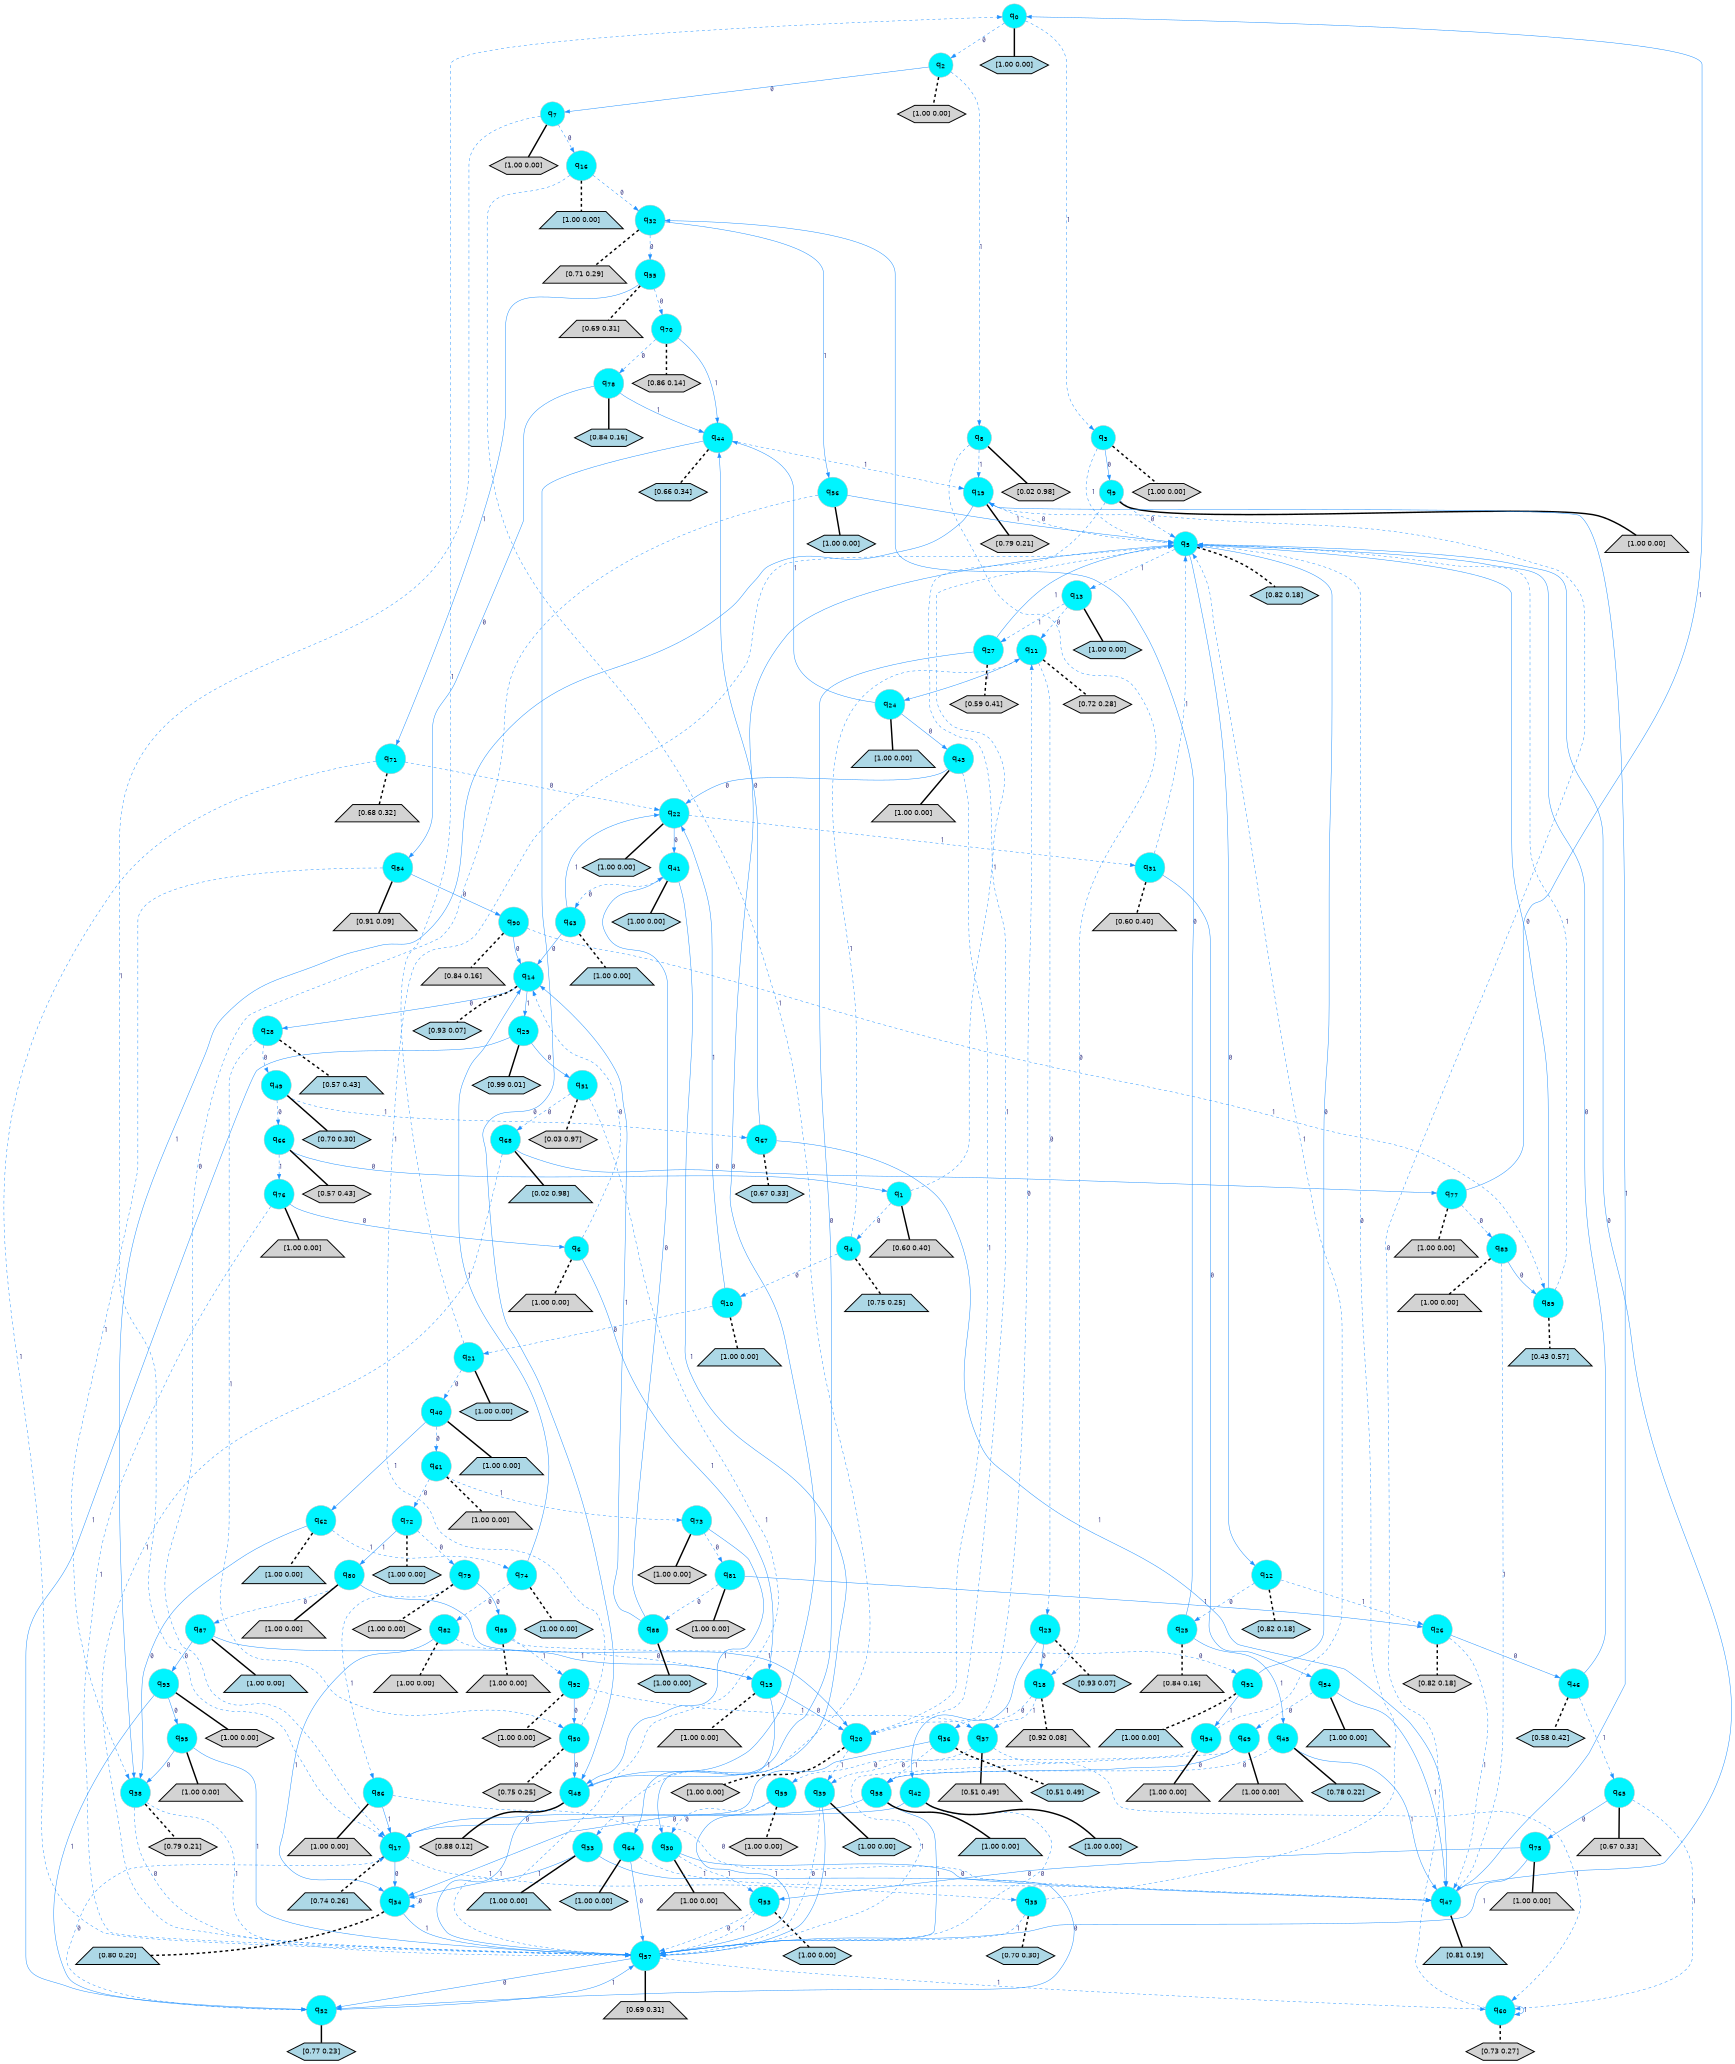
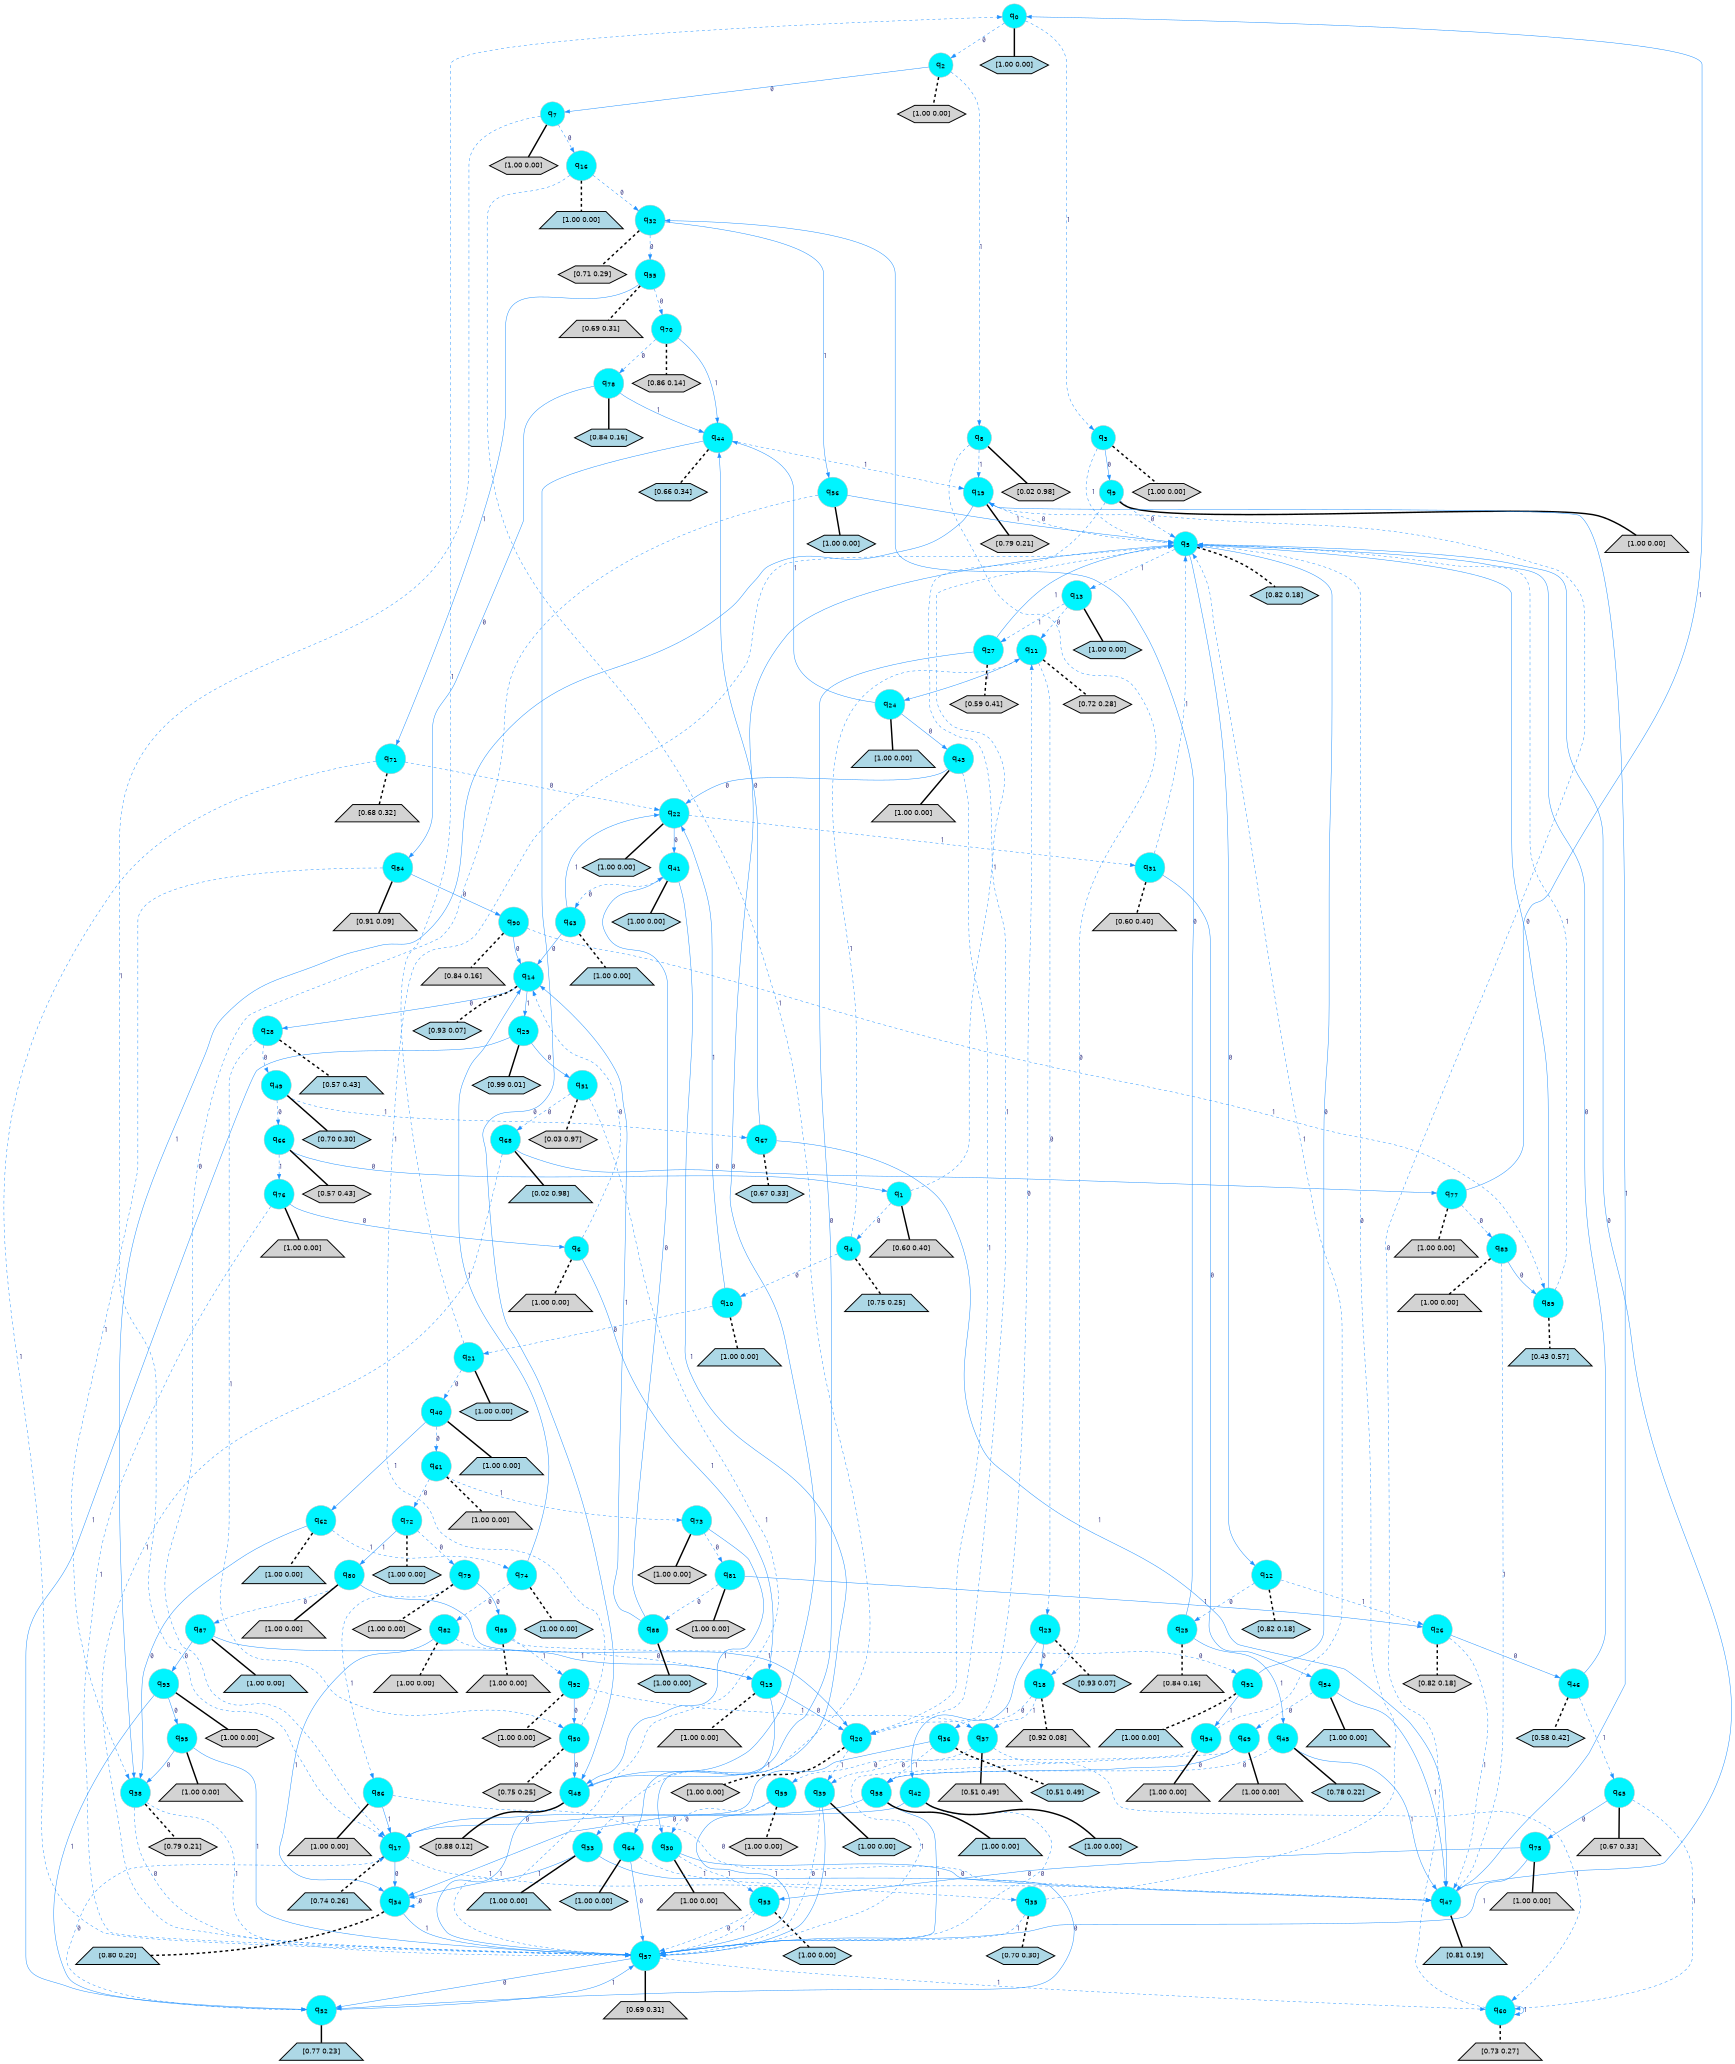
node "[0.71 0.29]": shape trapezium -> hexagon
node "[0.77 0.23]": shape hexagon -> trapezium
node "[0.73 0.27]": shape hexagon -> trapezium
